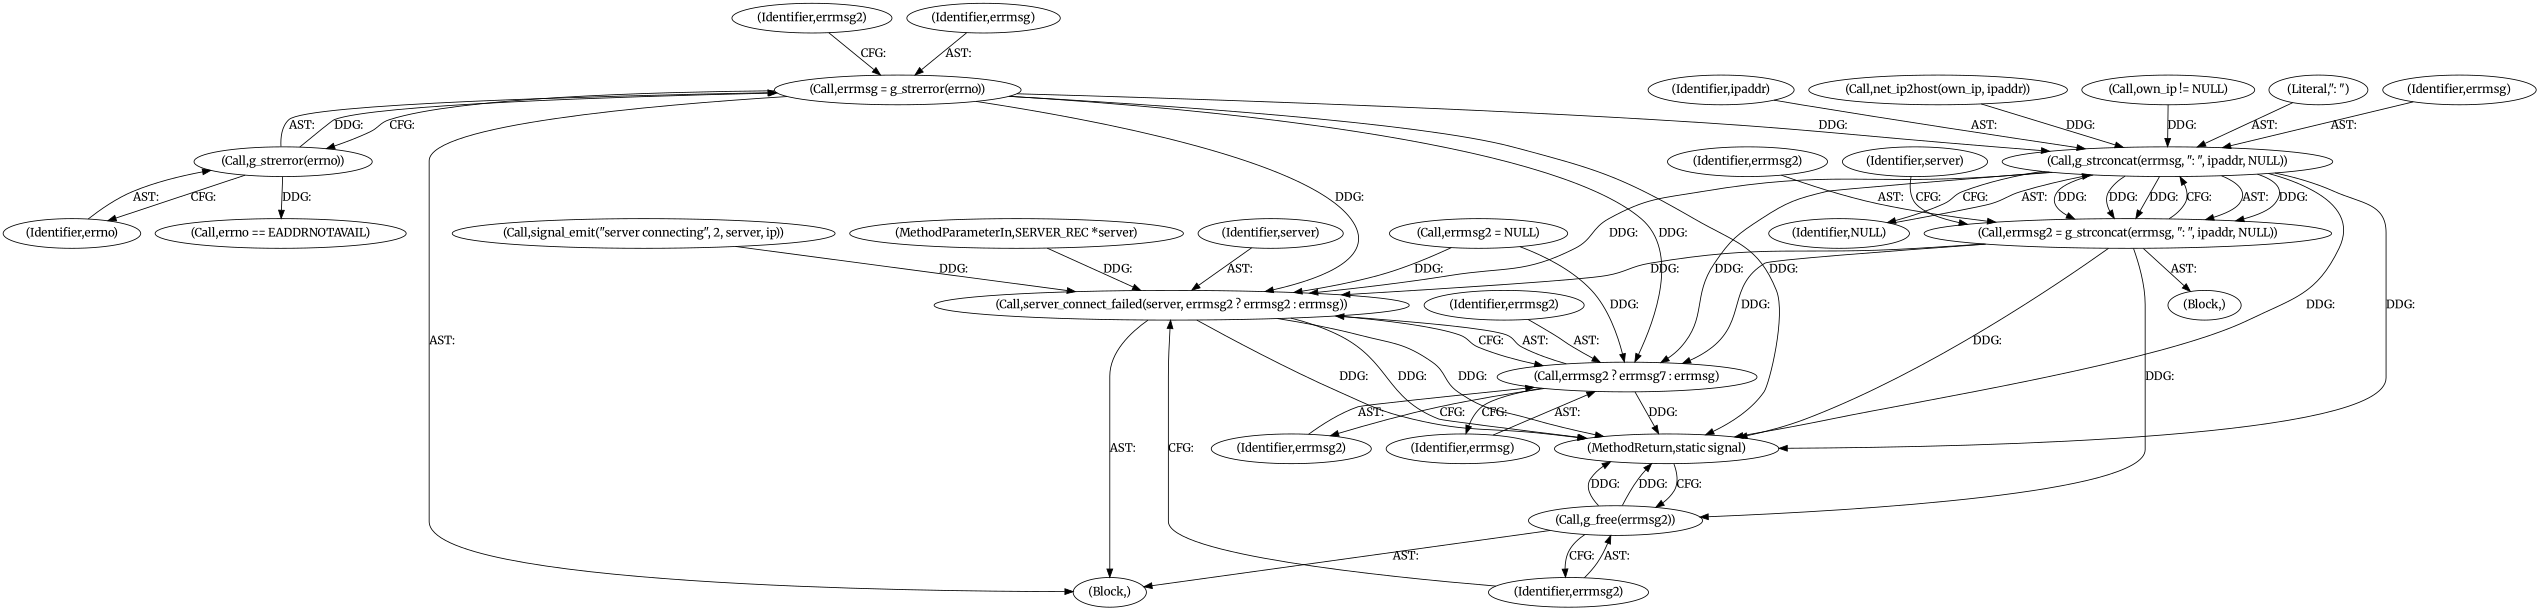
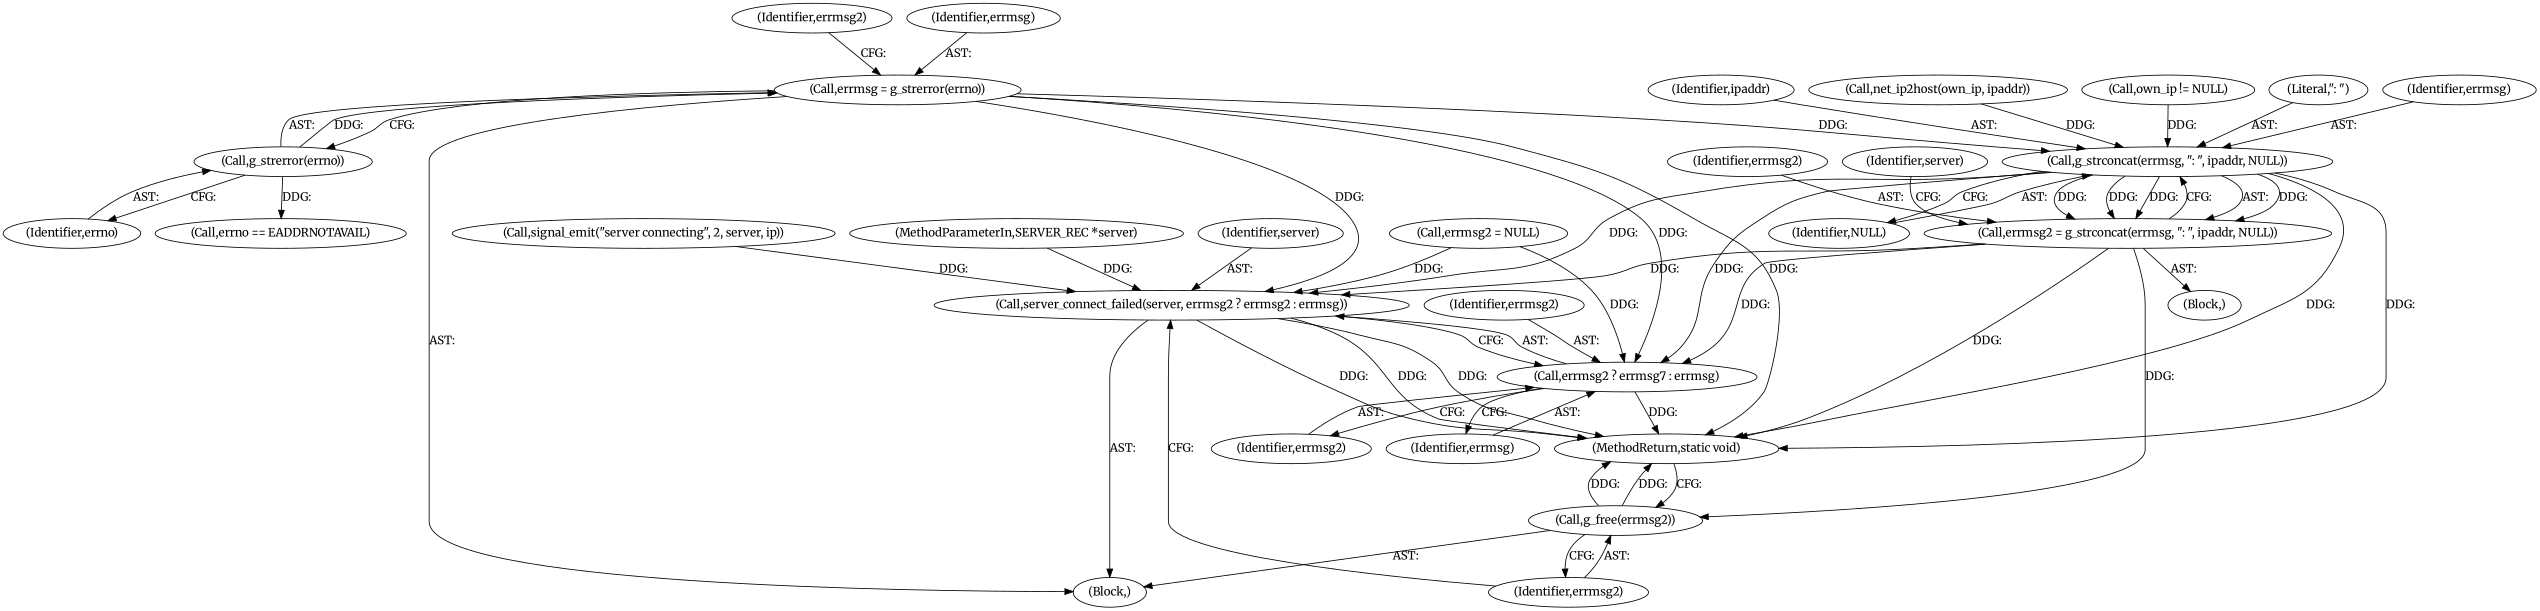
node "(MethodReturn,static signal)": label "(MethodReturn,static signal)" -> "(MethodReturn,static void)"
